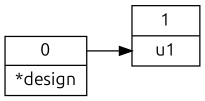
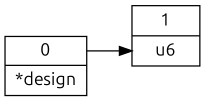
node "1": text "u1" -> "u6"
